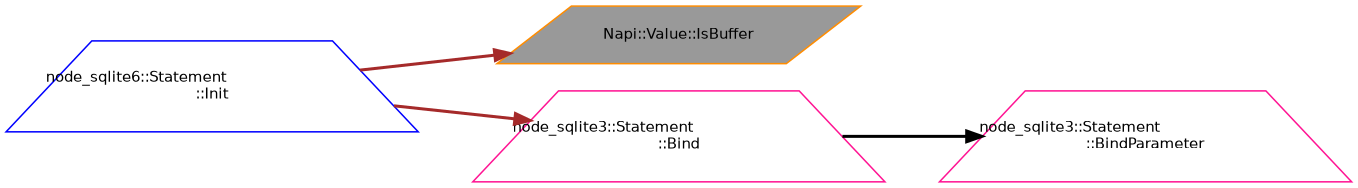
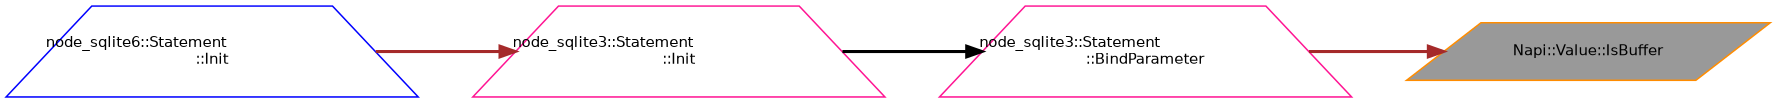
edge "node_sqlite6::Statement ::Init" -> "Napi::Value::IsBuffer": now "node_sqlite3::Statement ::BindParameter" -> "Napi::Value::IsBuffer"
node "node_sqlite3::Statement ::Bind": label "node_sqlite3::Statement ::Bind" -> "node_sqlite3::Statement ::Init"
